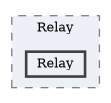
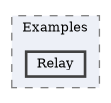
cluster "Relay": label "Relay" -> "Examples"
